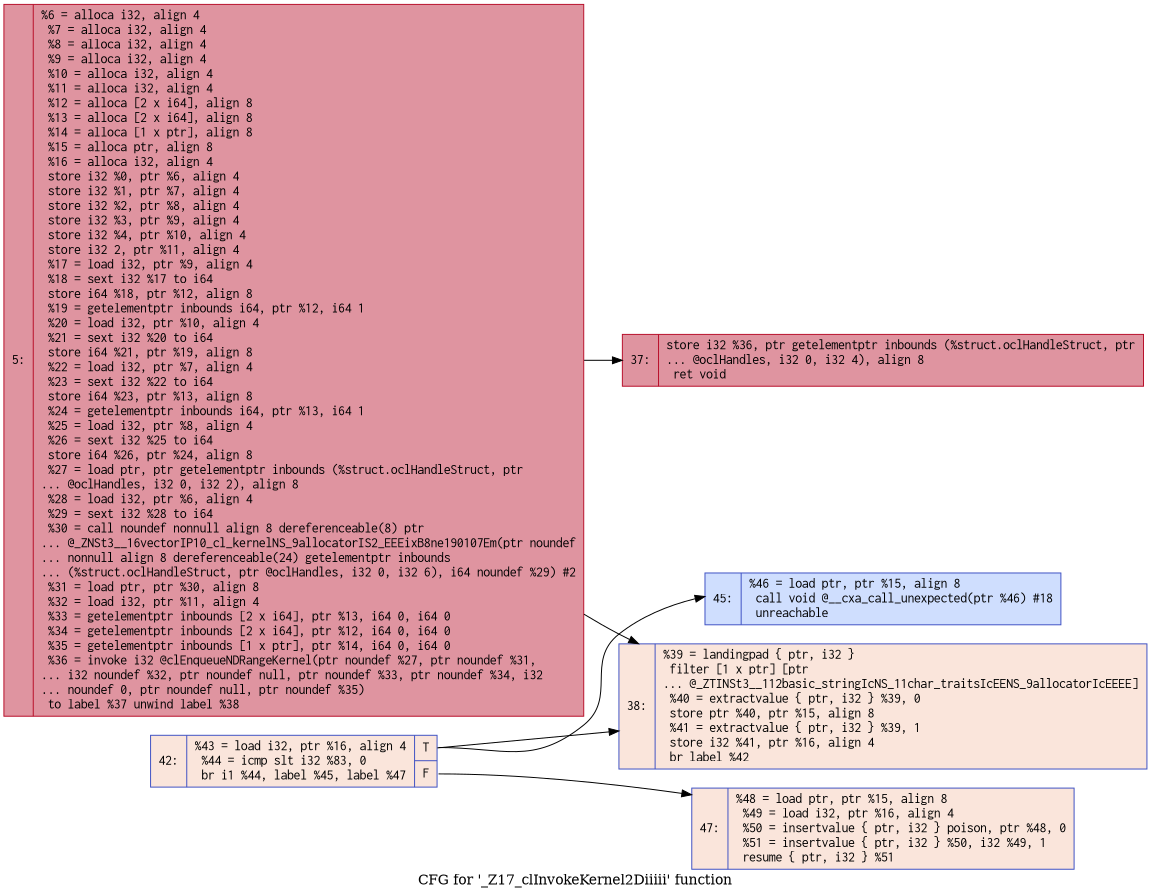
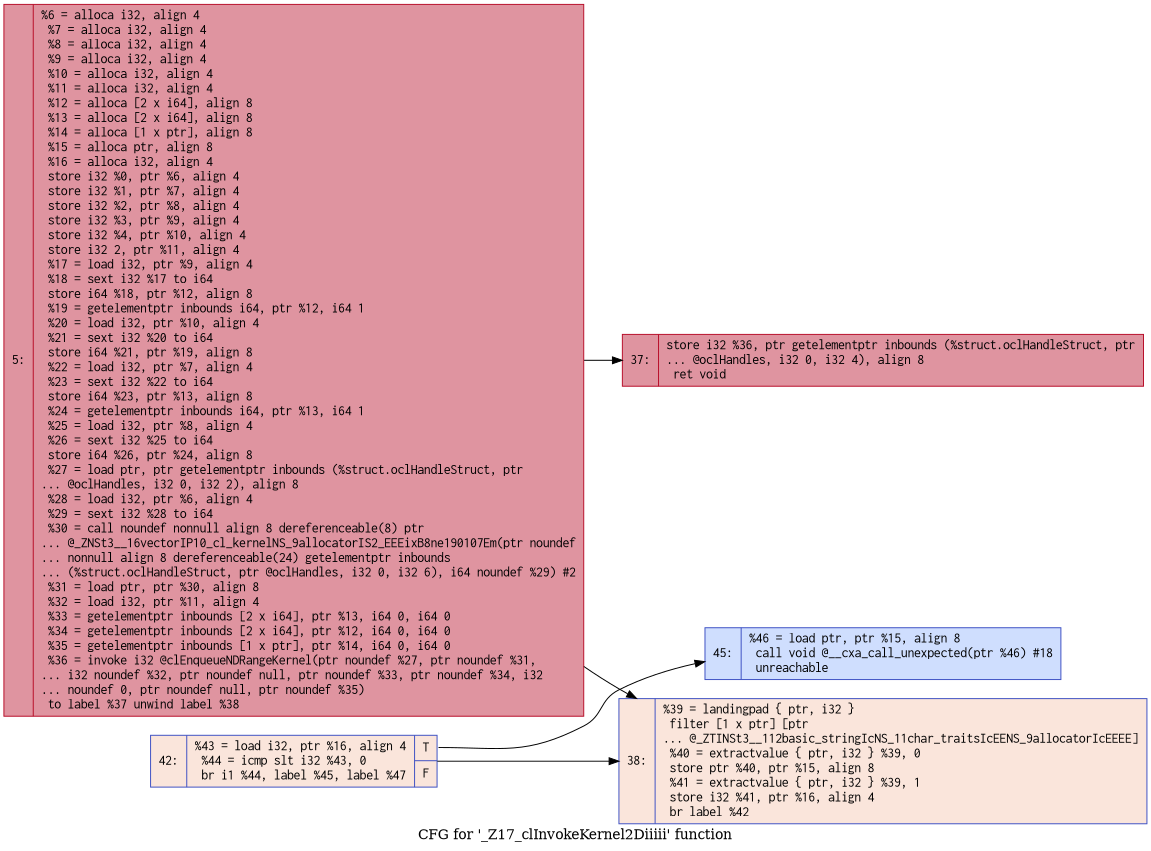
node "42:": text "%44 = icmp slt i32 %83, 0" -> "%44 = icmp slt i32 %43, 0"
node "47:": removed
